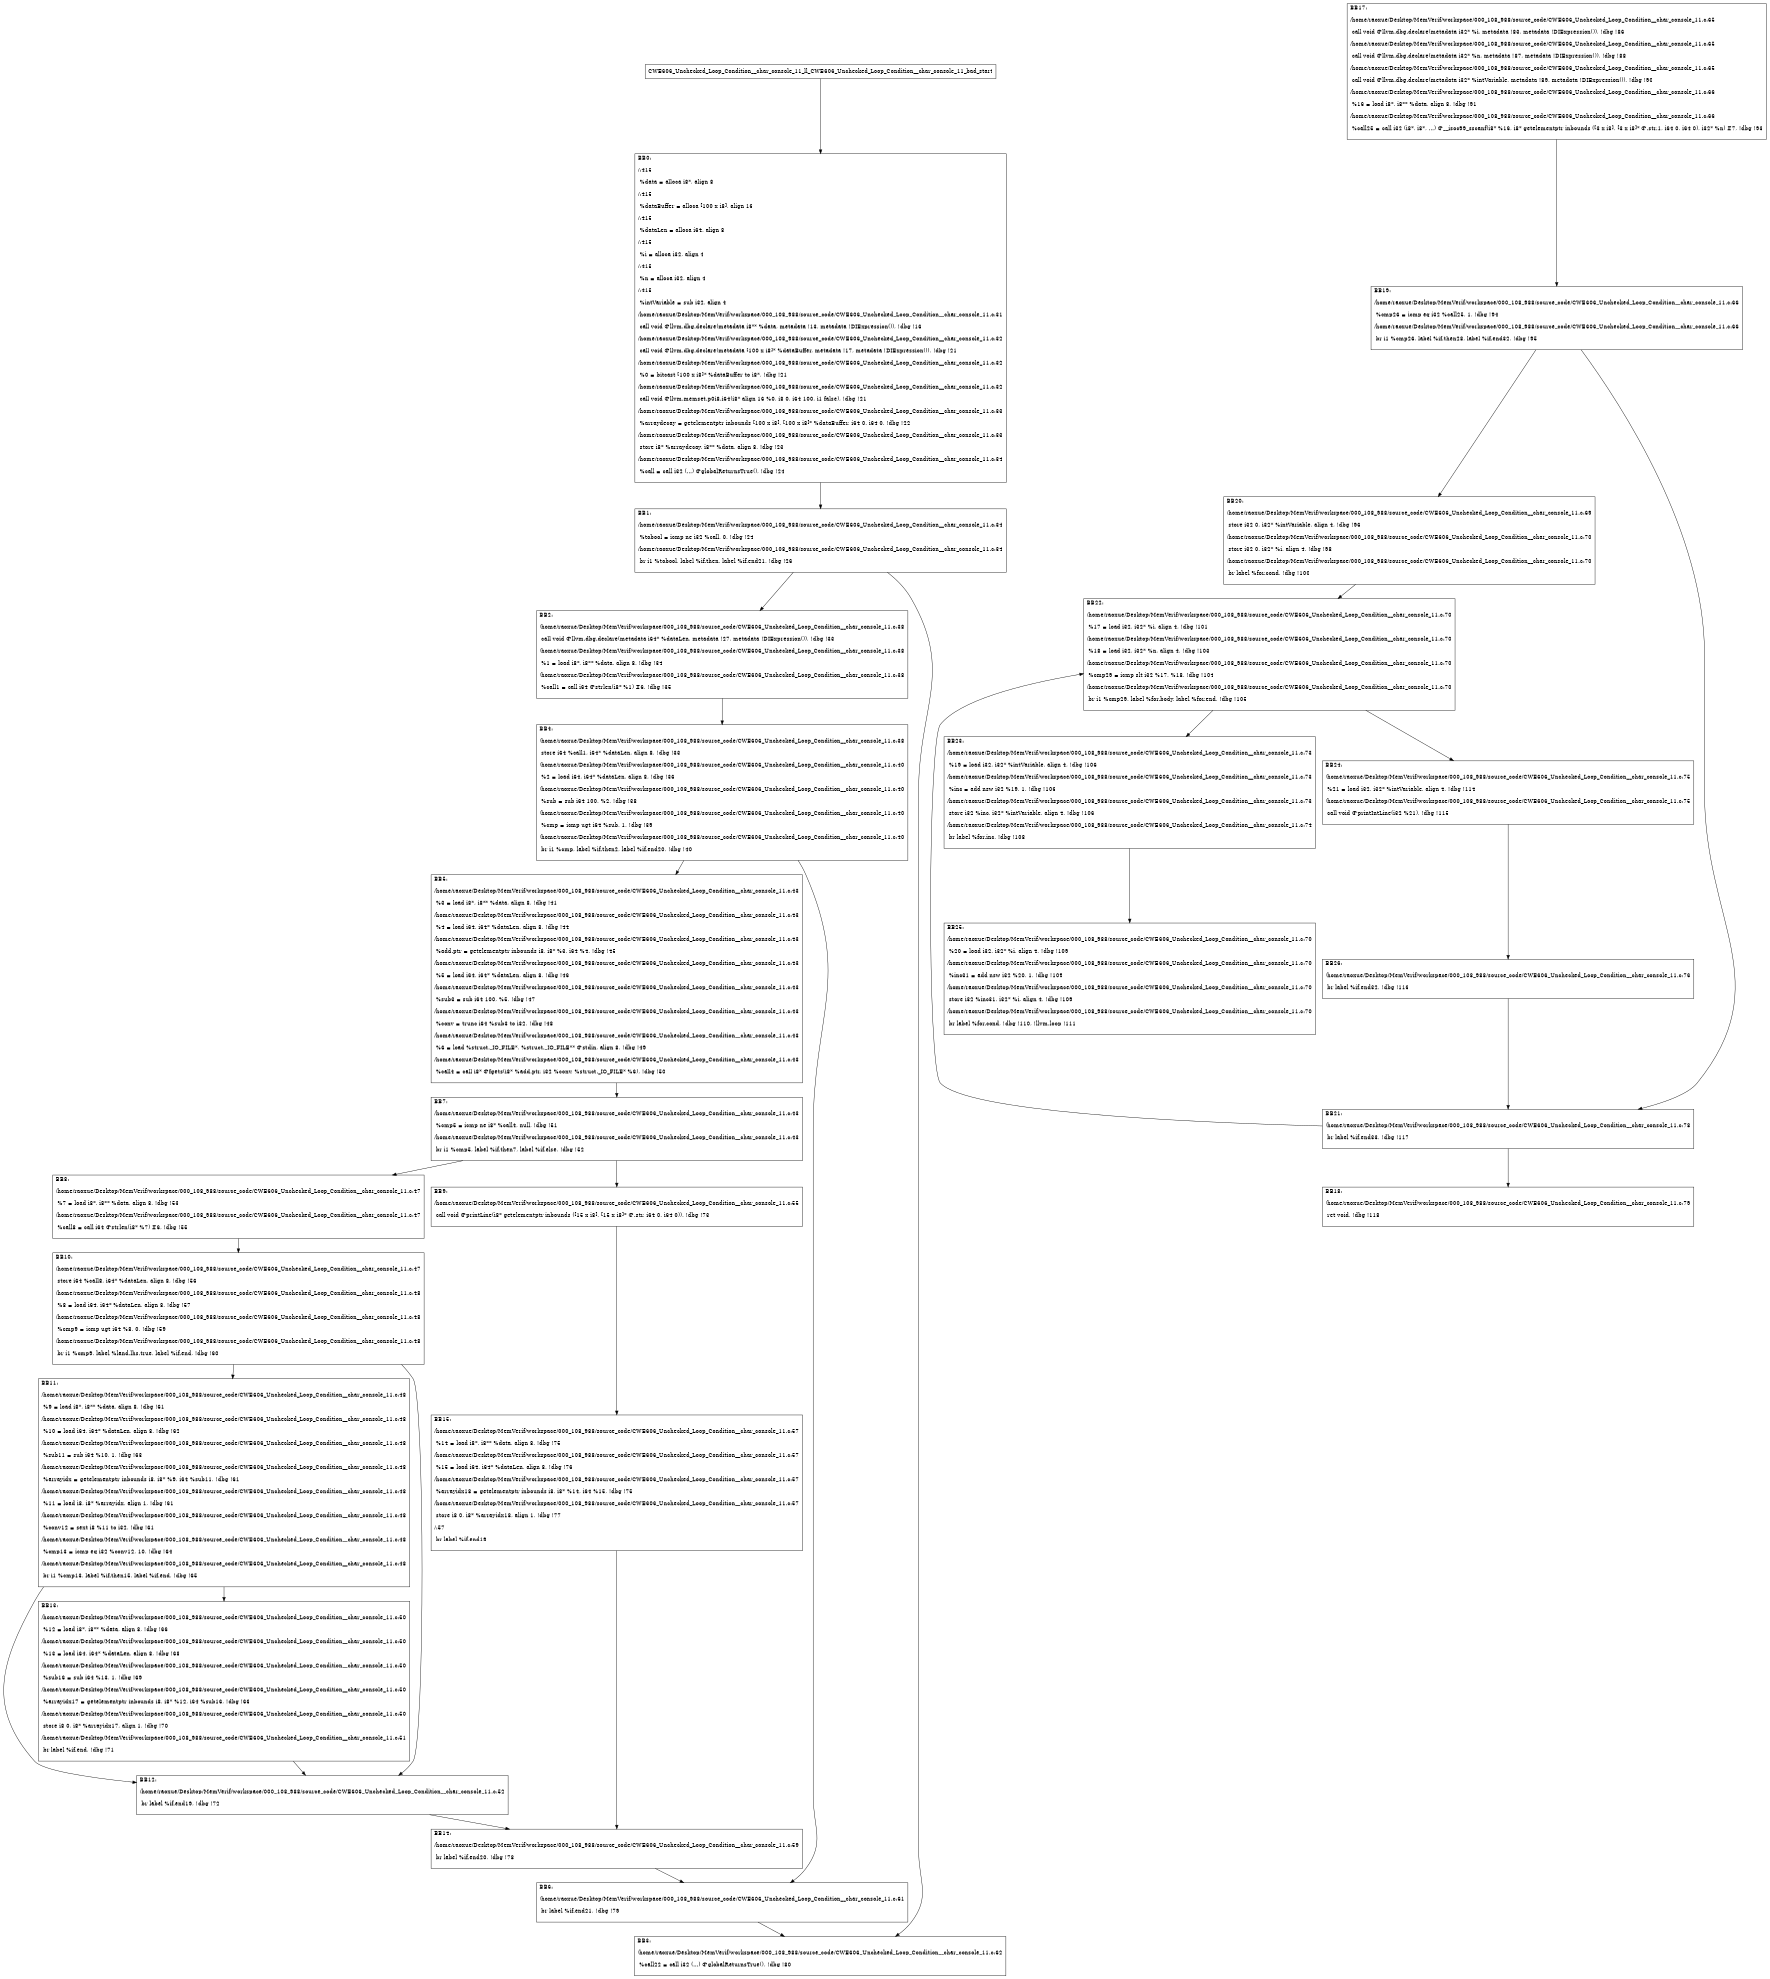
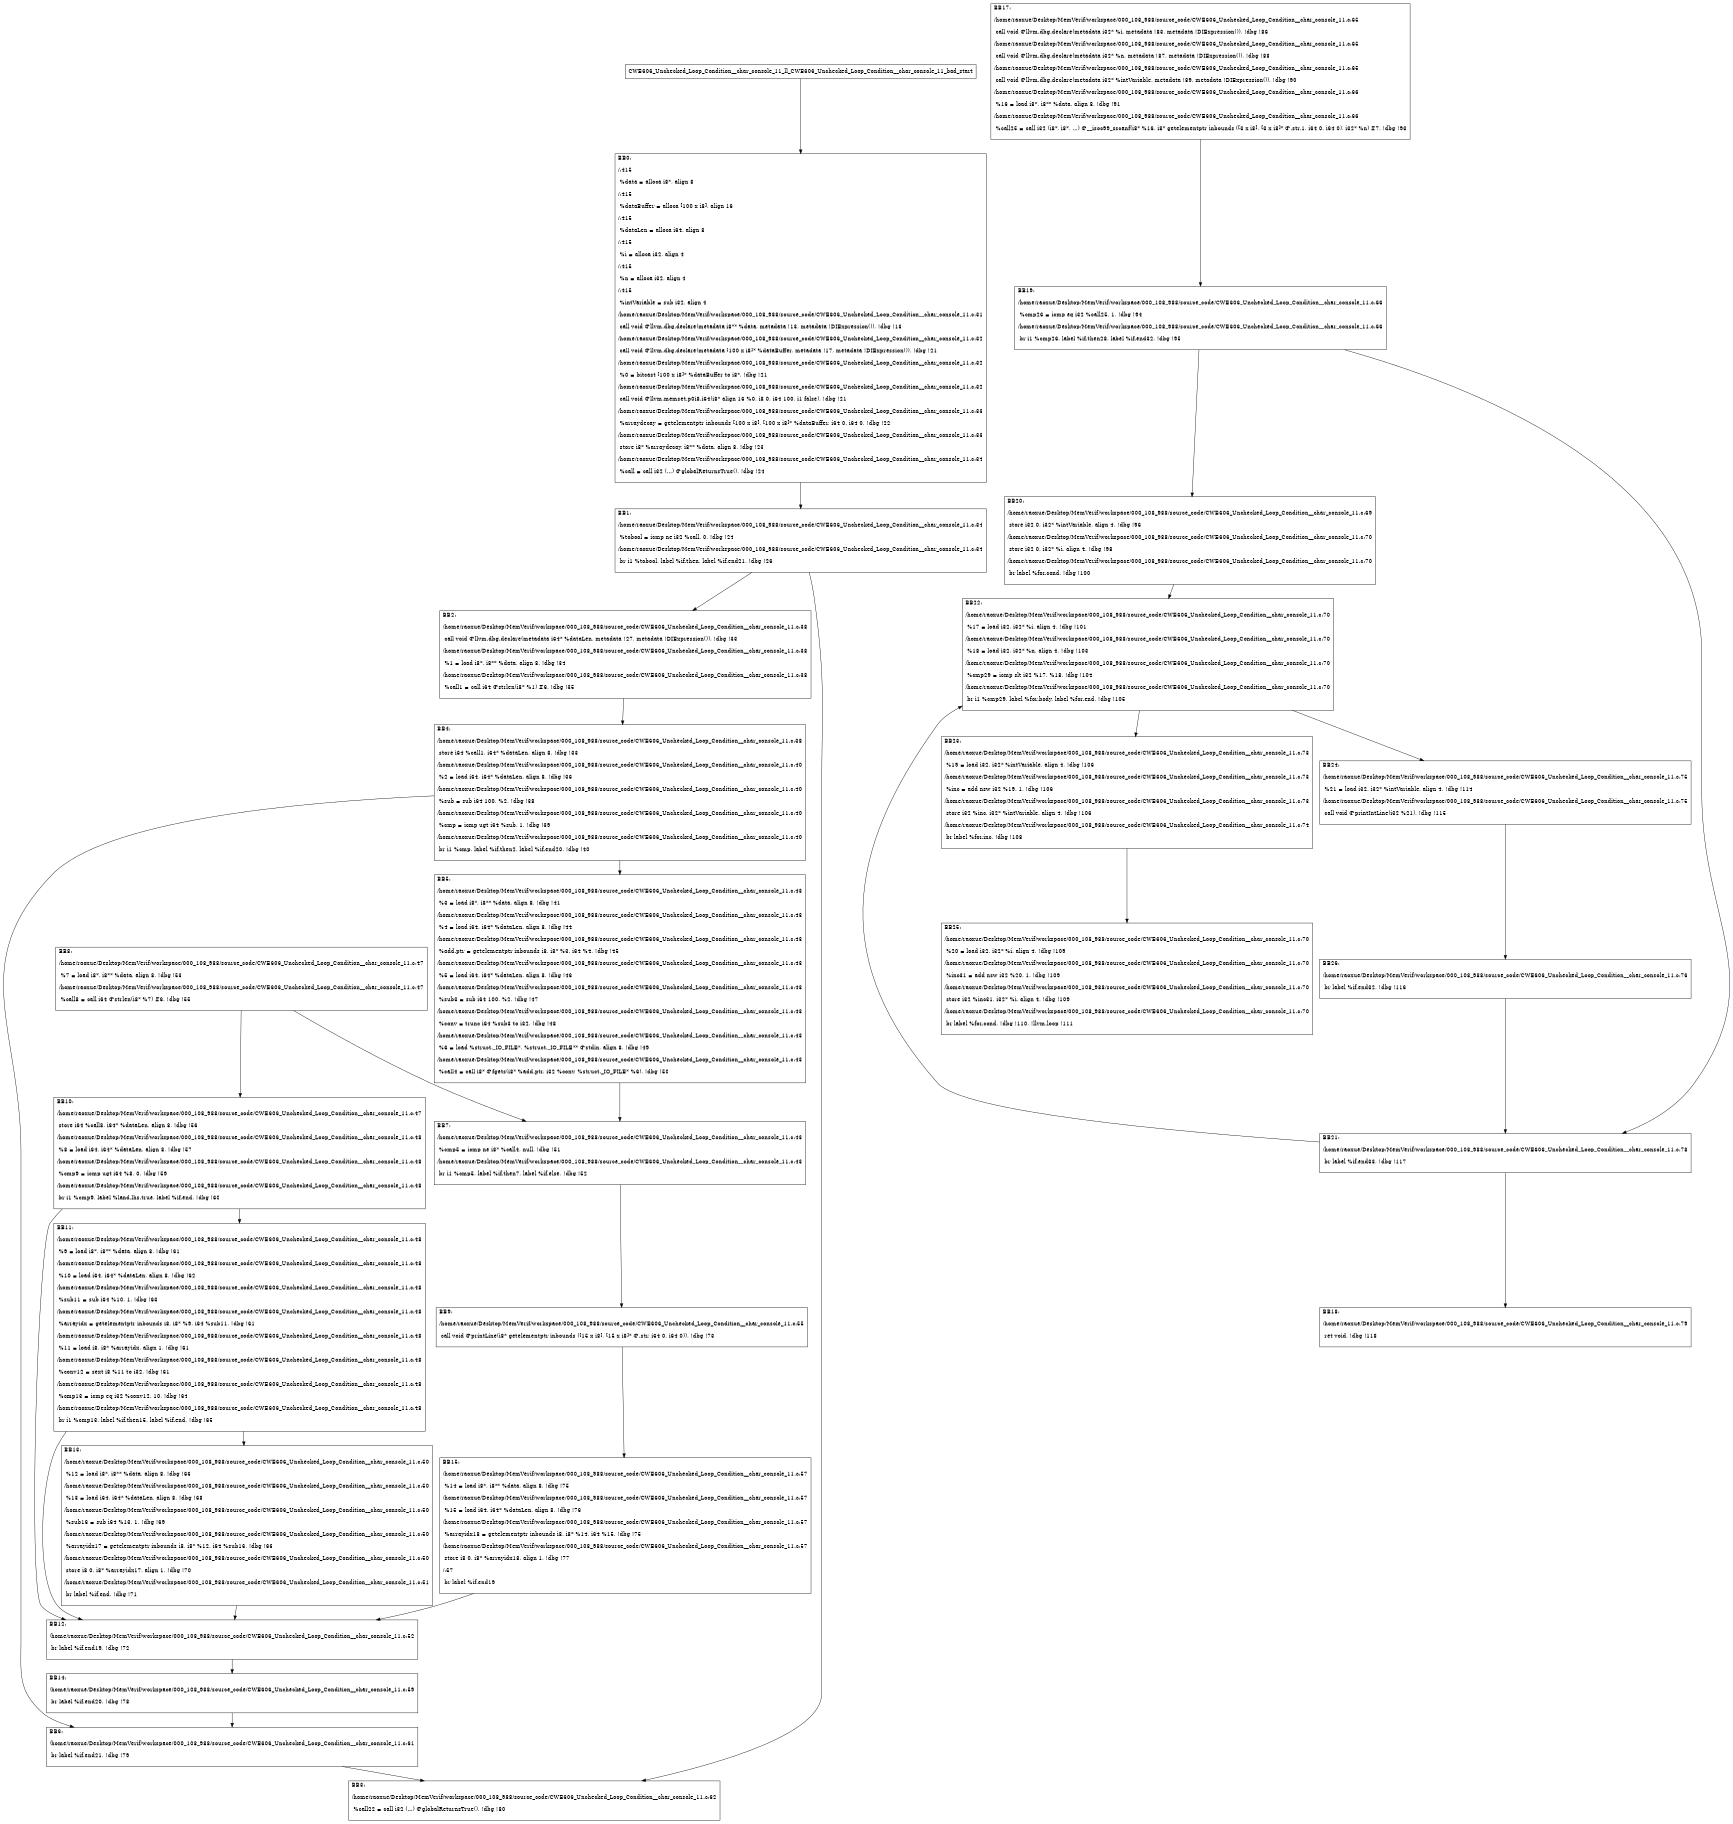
node "BB5:": text "%sub3 = sub i64 100, %5, !dbg !47" -> "%sub3 = sub i64 100, %2, !dbg !47"
edge "BB7:" -> "BB8:": reversed
edge "BB15:" -> "BB14:": now "BB15:" -> "BB12:"
